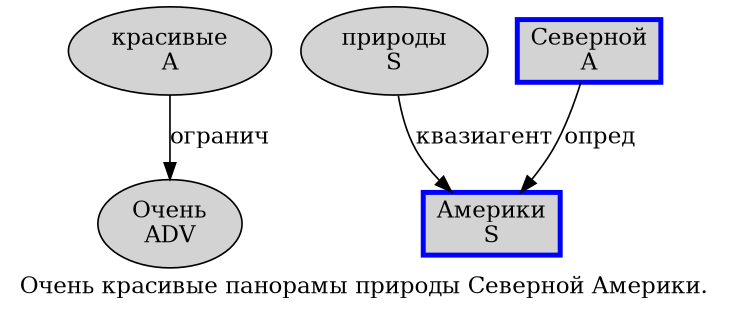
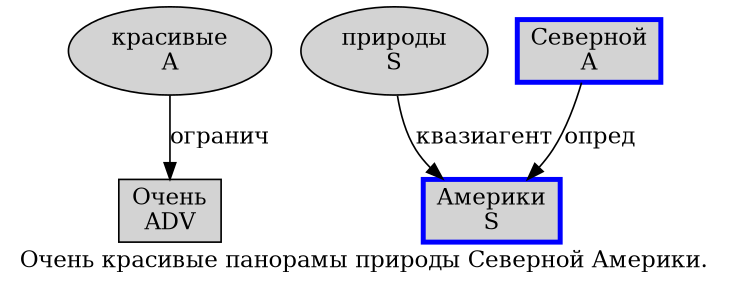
node "Очень ADV": shape ellipse -> box
